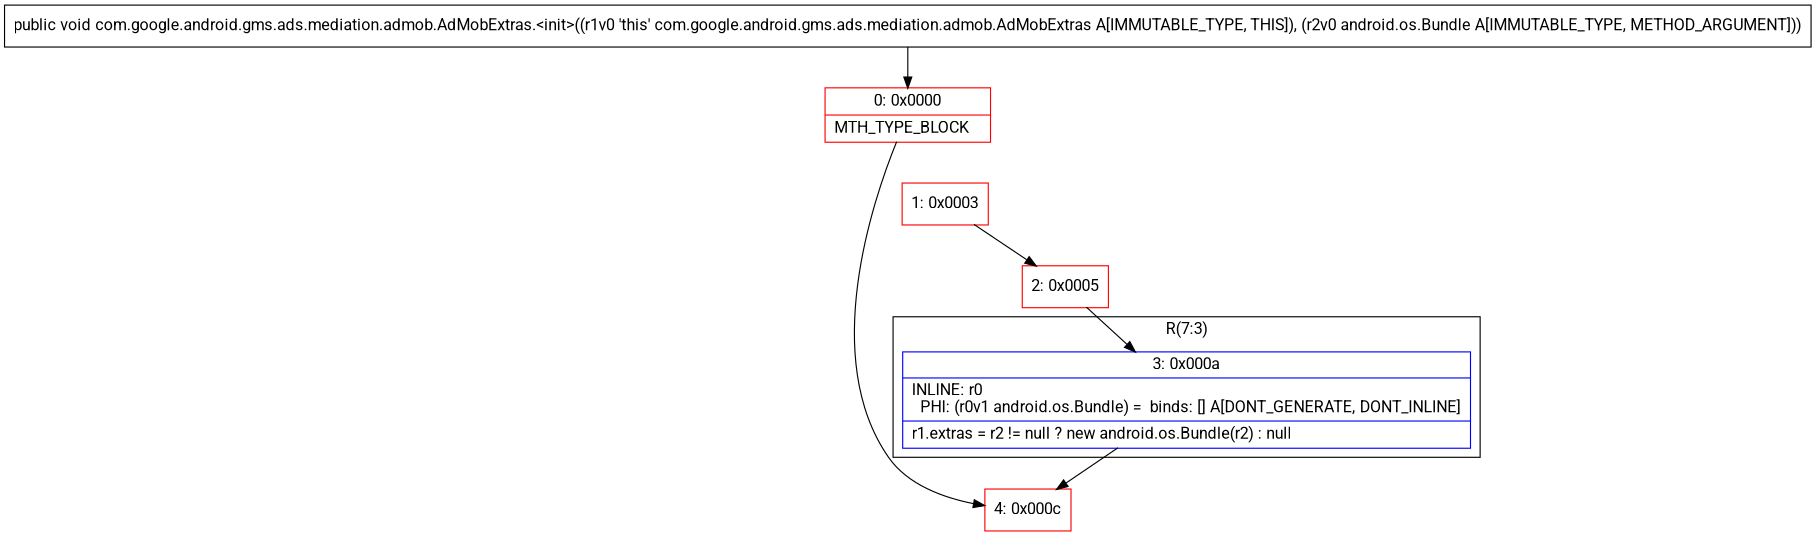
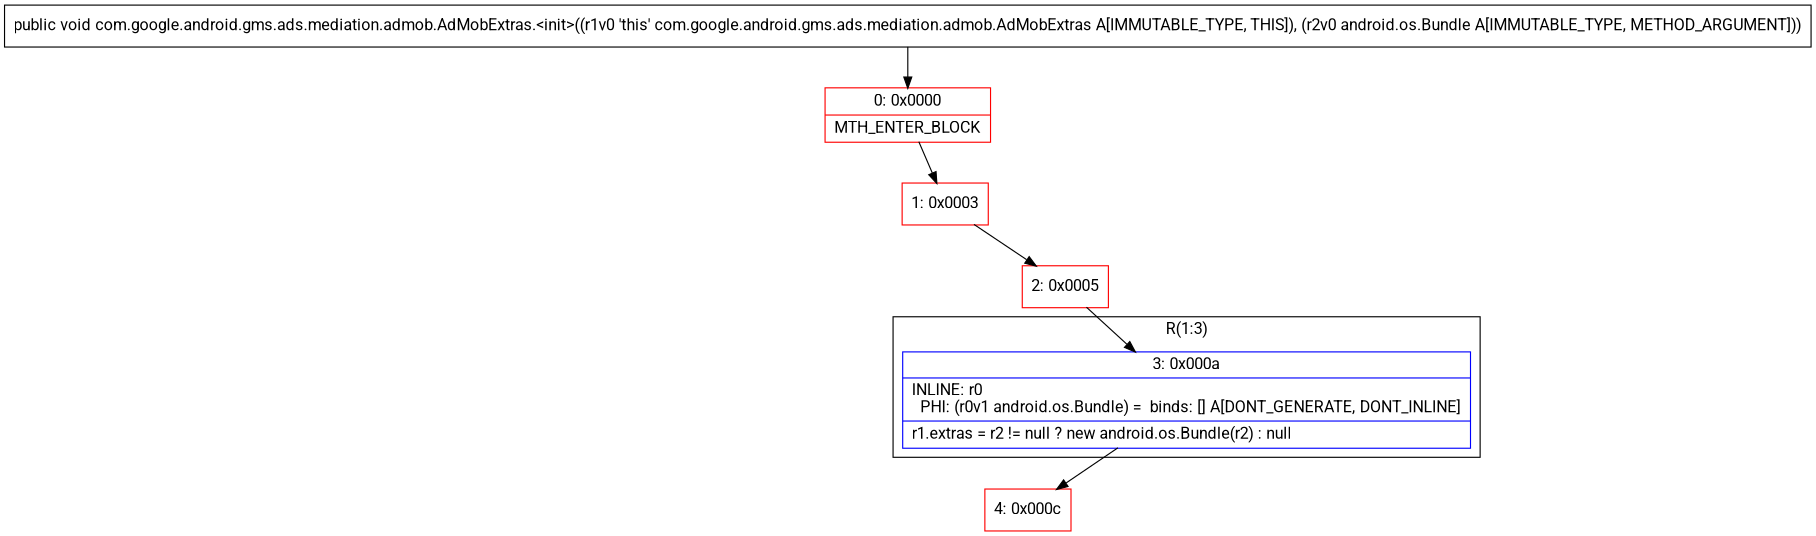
node "0: 0x0000": text "MTH_TYPE_BLOCK" -> "MTH_ENTER_BLOCK"
cluster "R(7:3)": label "R(7:3)" -> "R(1:3)"
edge "0: 0x0000" -> "4: 0x000c": now "0: 0x0000" -> "1: 0x0003"
